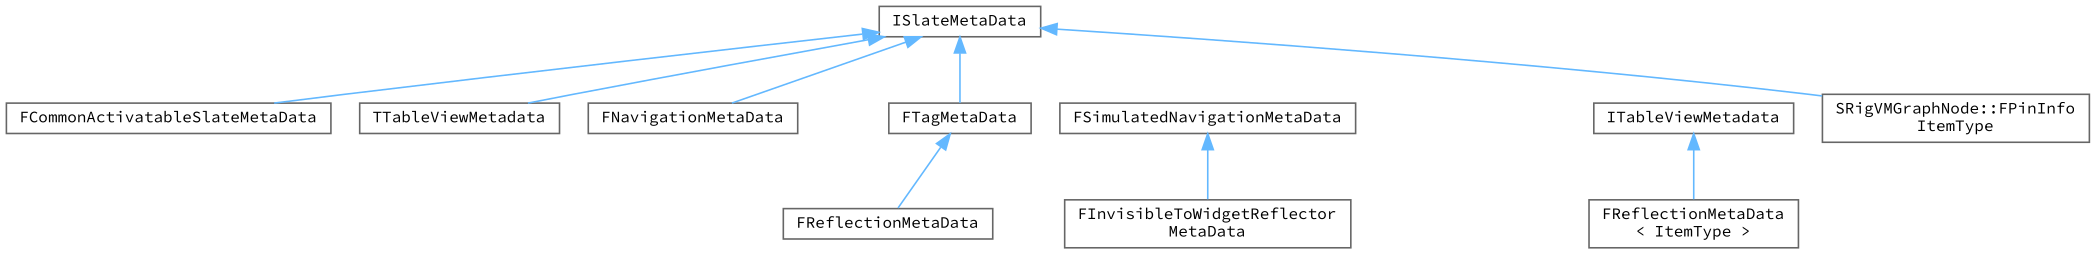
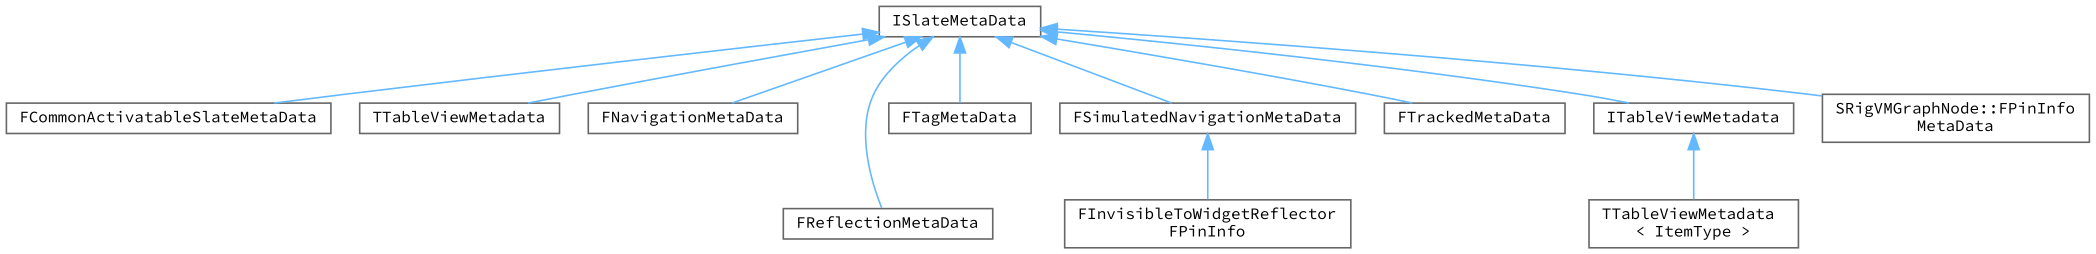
edge "ITableViewMetadata" -> "ISlateMetaData": added
edge "FSimulatedNavigationMetaData" -> "ISlateMetaData": added
node "FTrackedMetaData": added
node "SRigVMGraphNode::FPinInfo ItemType": label "SRigVMGraphNode::FPinInfo ItemType" -> "SRigVMGraphNode::FPinInfo MetaData"
edge "FReflectionMetaData" -> "FTagMetaData": now "FReflectionMetaData" -> "ISlateMetaData"
node "FInvisibleToWidgetReflector MetaData": label "FInvisibleToWidgetReflector MetaData" -> "FInvisibleToWidgetReflector FPinInfo"
node "FReflectionMetaData < ItemType >": label "FReflectionMetaData < ItemType >" -> "TTableViewMetadata < ItemType >"
